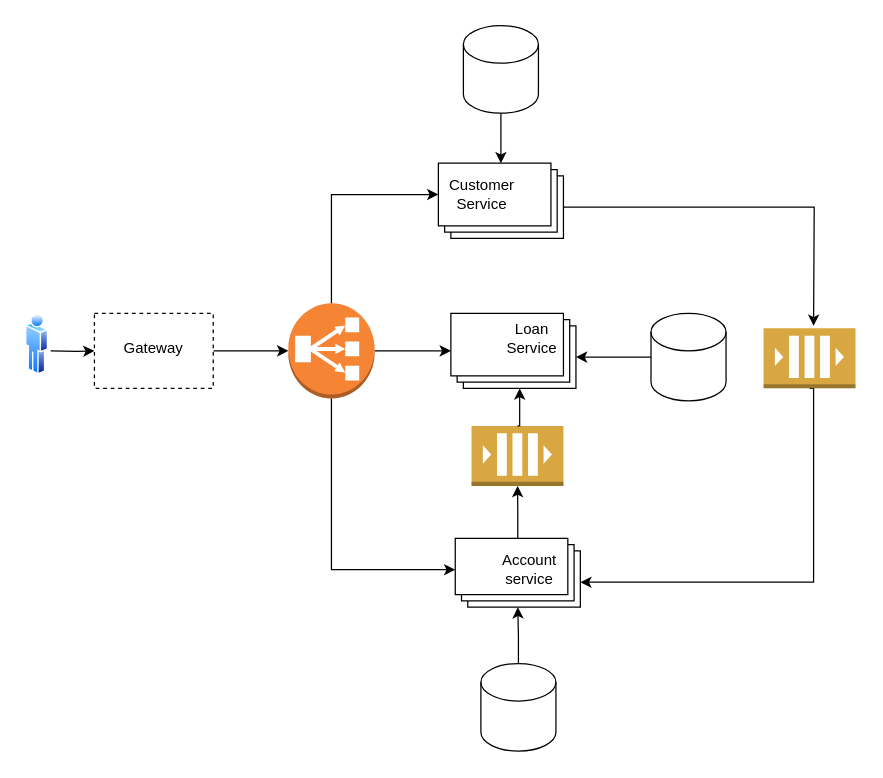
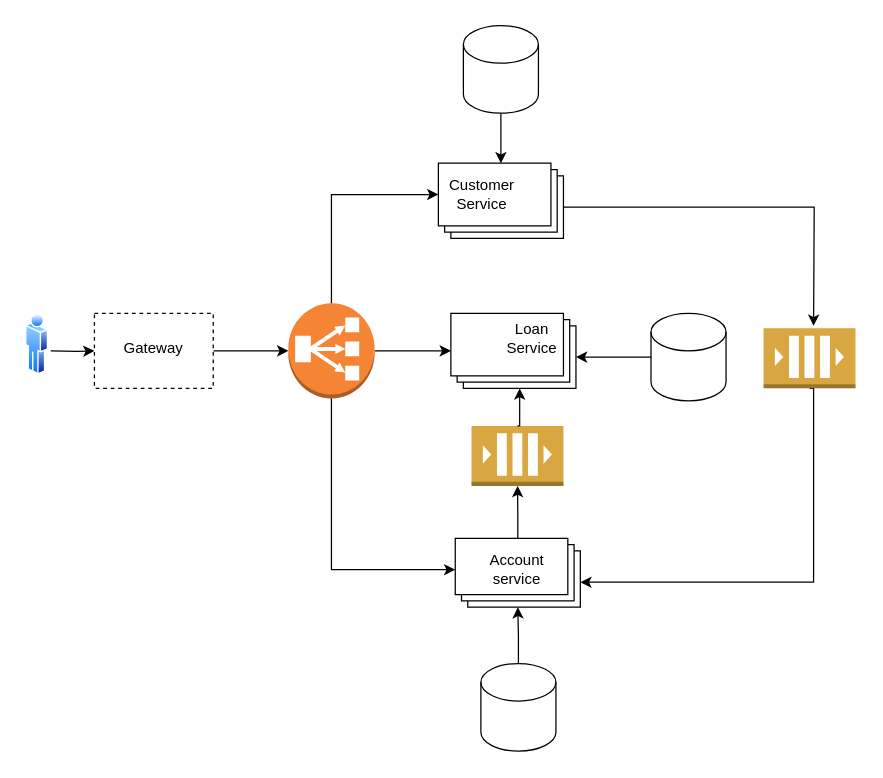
node "Account service": moved (530, 569) -> (517, 569)
